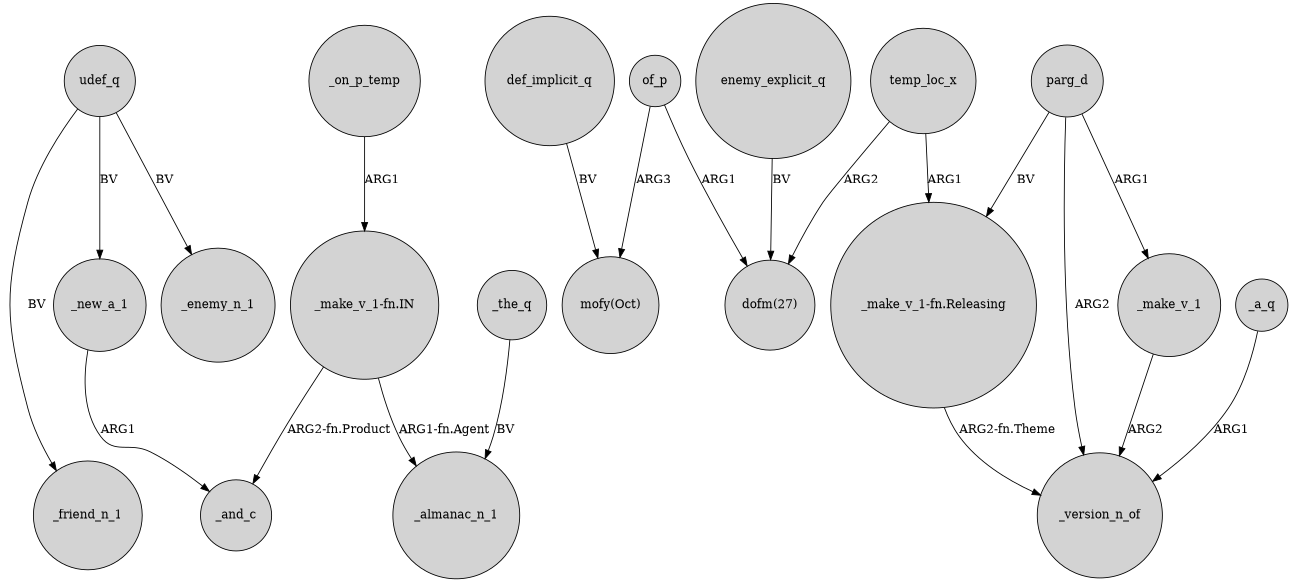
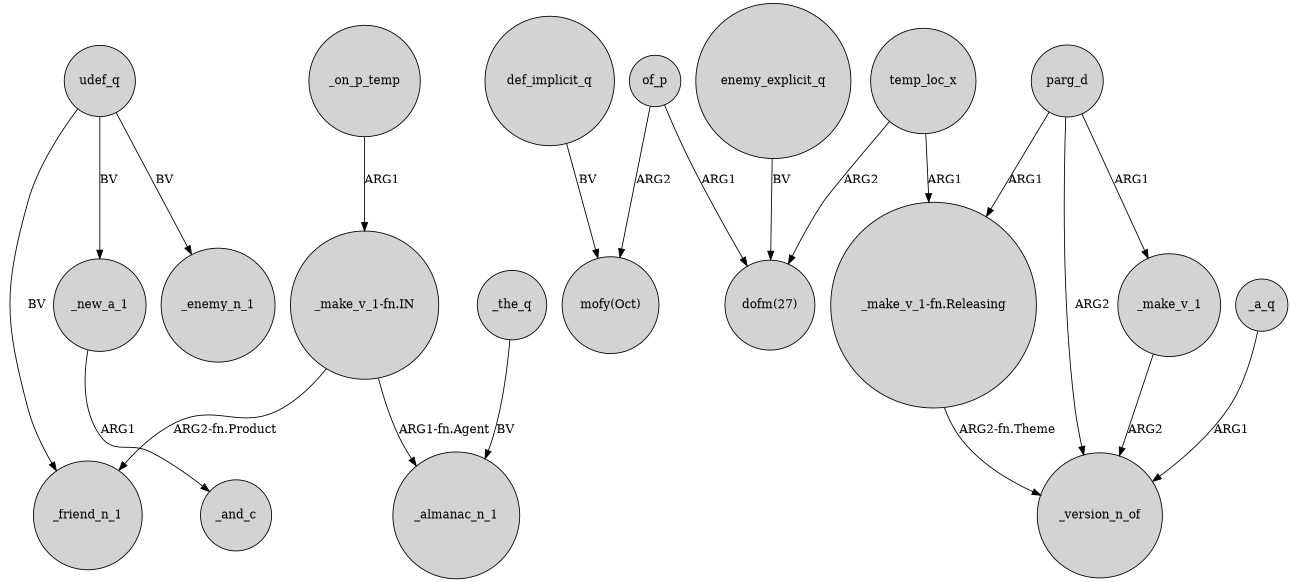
edge "of_p" -> "mofy(Oct)": label "ARG3" -> "ARG2"
edge "parg_d" -> "_make_v_1-fn.Releasing": label "BV" -> "ARG1"
edge "_make_v_1-fn.IN" -> "_and_c": now "_make_v_1-fn.IN" -> "_friend_n_1"
